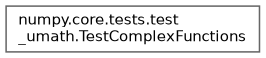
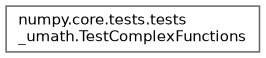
node "numpy.core.tests.test _umath.TestComplexFunctions": label "numpy.core.tests.test _umath.TestComplexFunctions" -> "numpy.core.tests.tests _umath.TestComplexFunctions"
